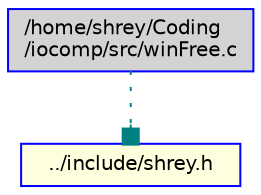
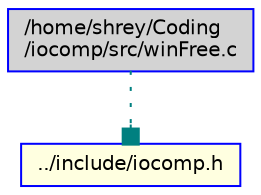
node "../include/shrey.h": label "../include/shrey.h" -> "../include/iocomp.h"
